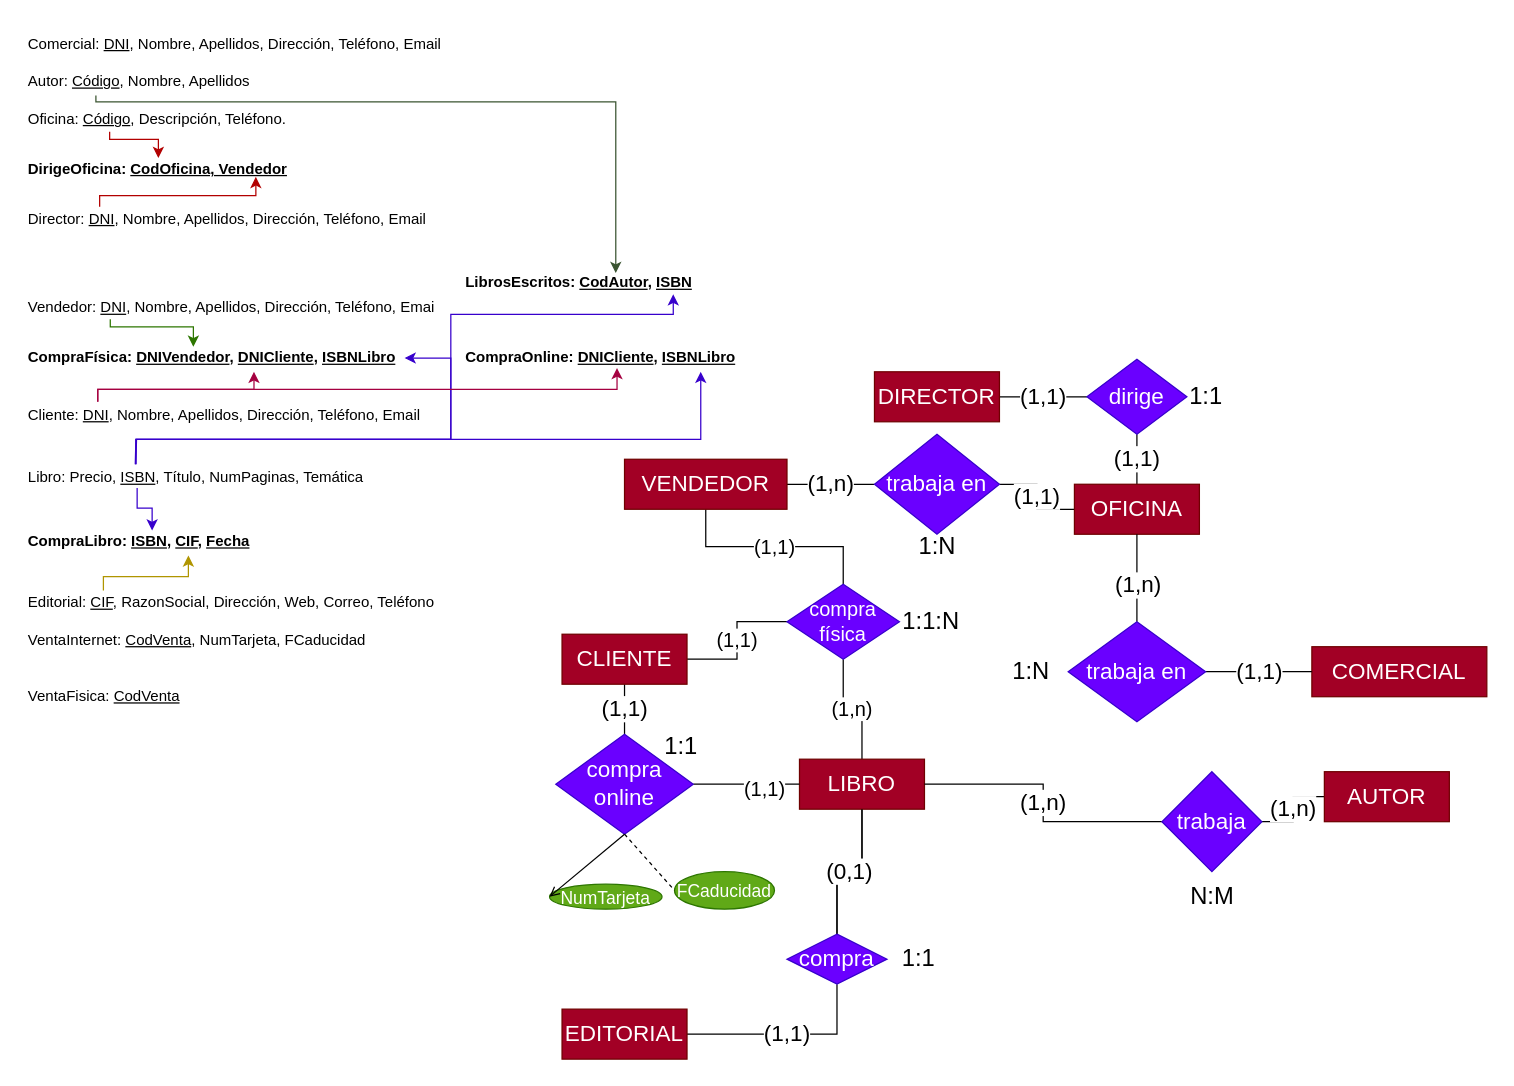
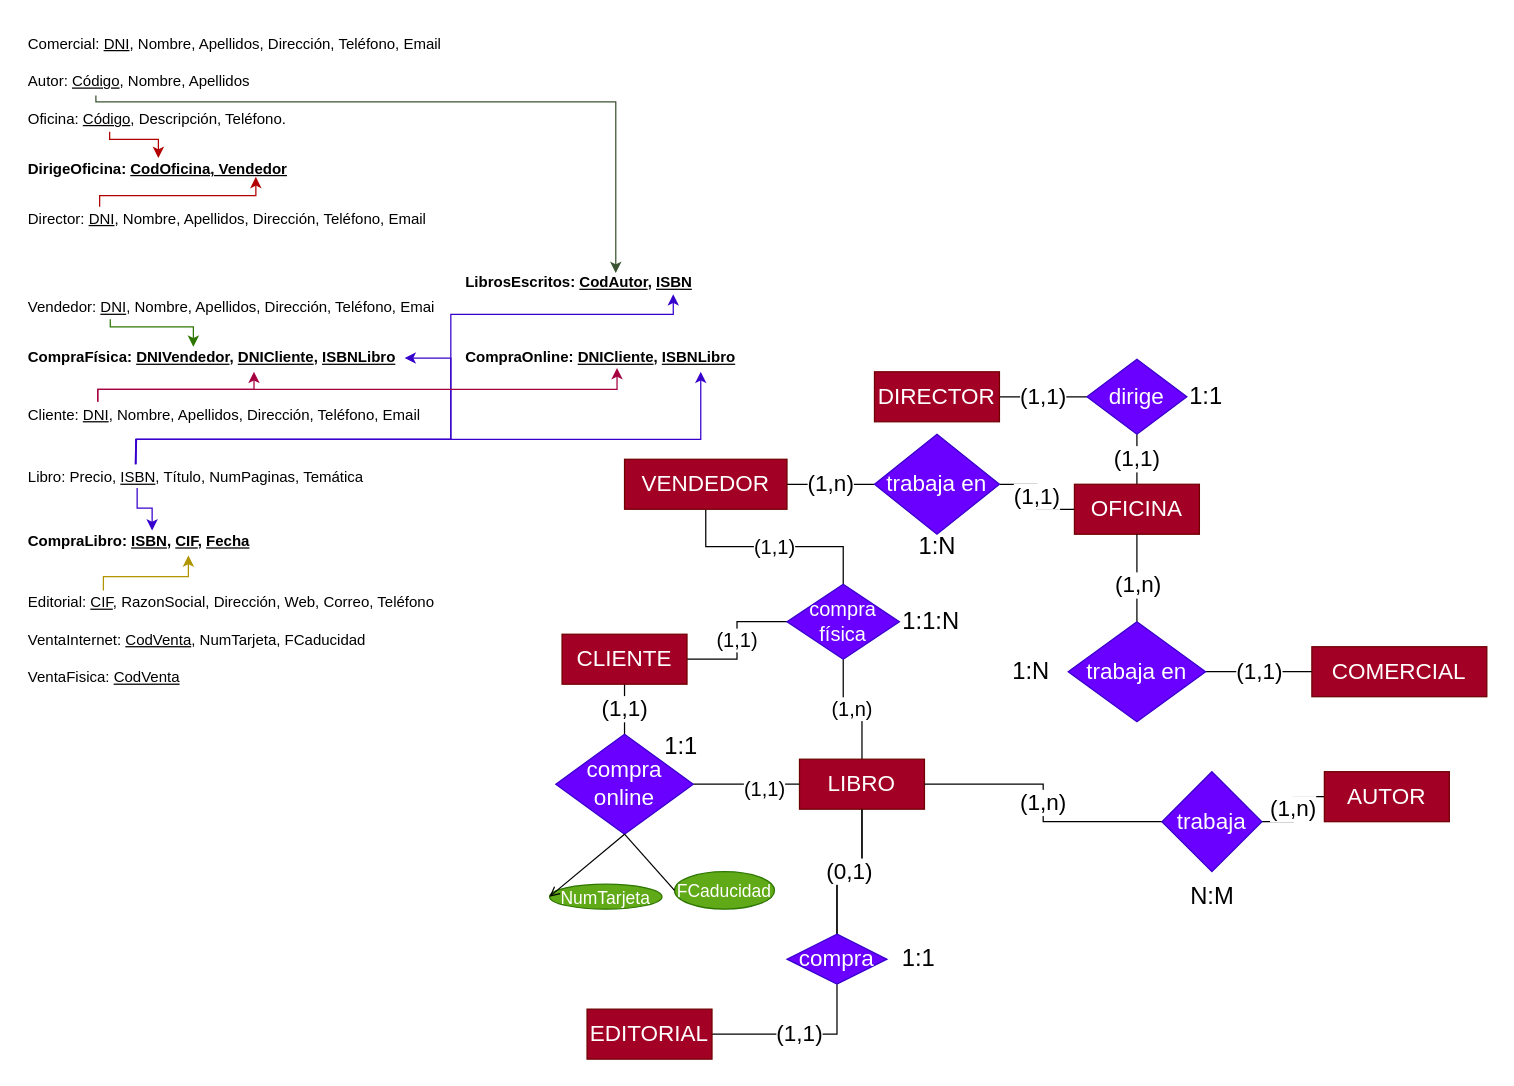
node "VentaFisica: CodVenta": moved (119, 697) -> (119, 678)
edge "compra online" -- "FCaducidad": style dashed -> solid
node "EDITORIAL": moved (624, 1034) -> (649, 1034)
